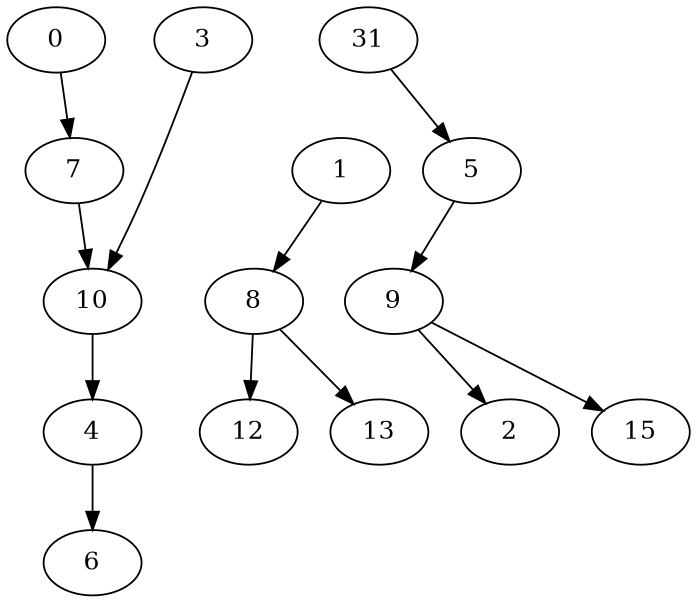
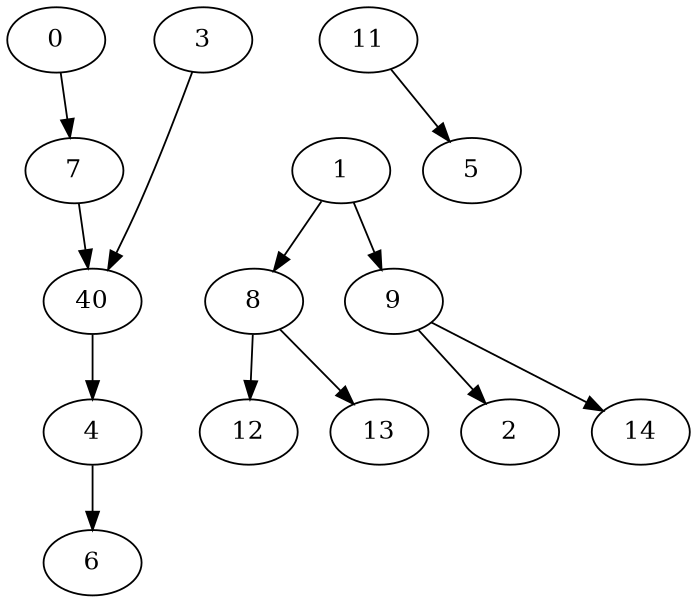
node "31": label "31" -> "11"
edge "5" -> "9": now "1" -> "9"
node "10": label "10" -> "40"
node "15": label "15" -> "14"
